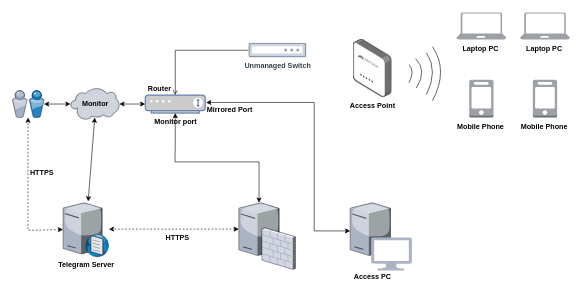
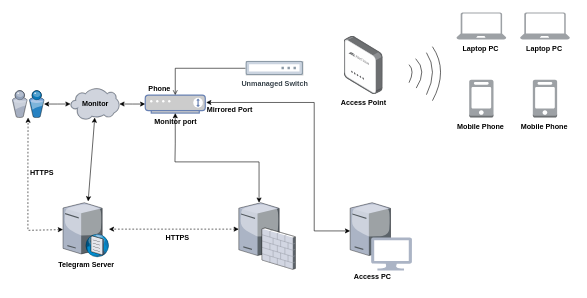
node "Unmanaged Switch": moved (278, 50) -> (275, 68)
node "Access Point": moved (372, 68) -> (363, 65)
node "Router": label "Router" -> "Phone"
